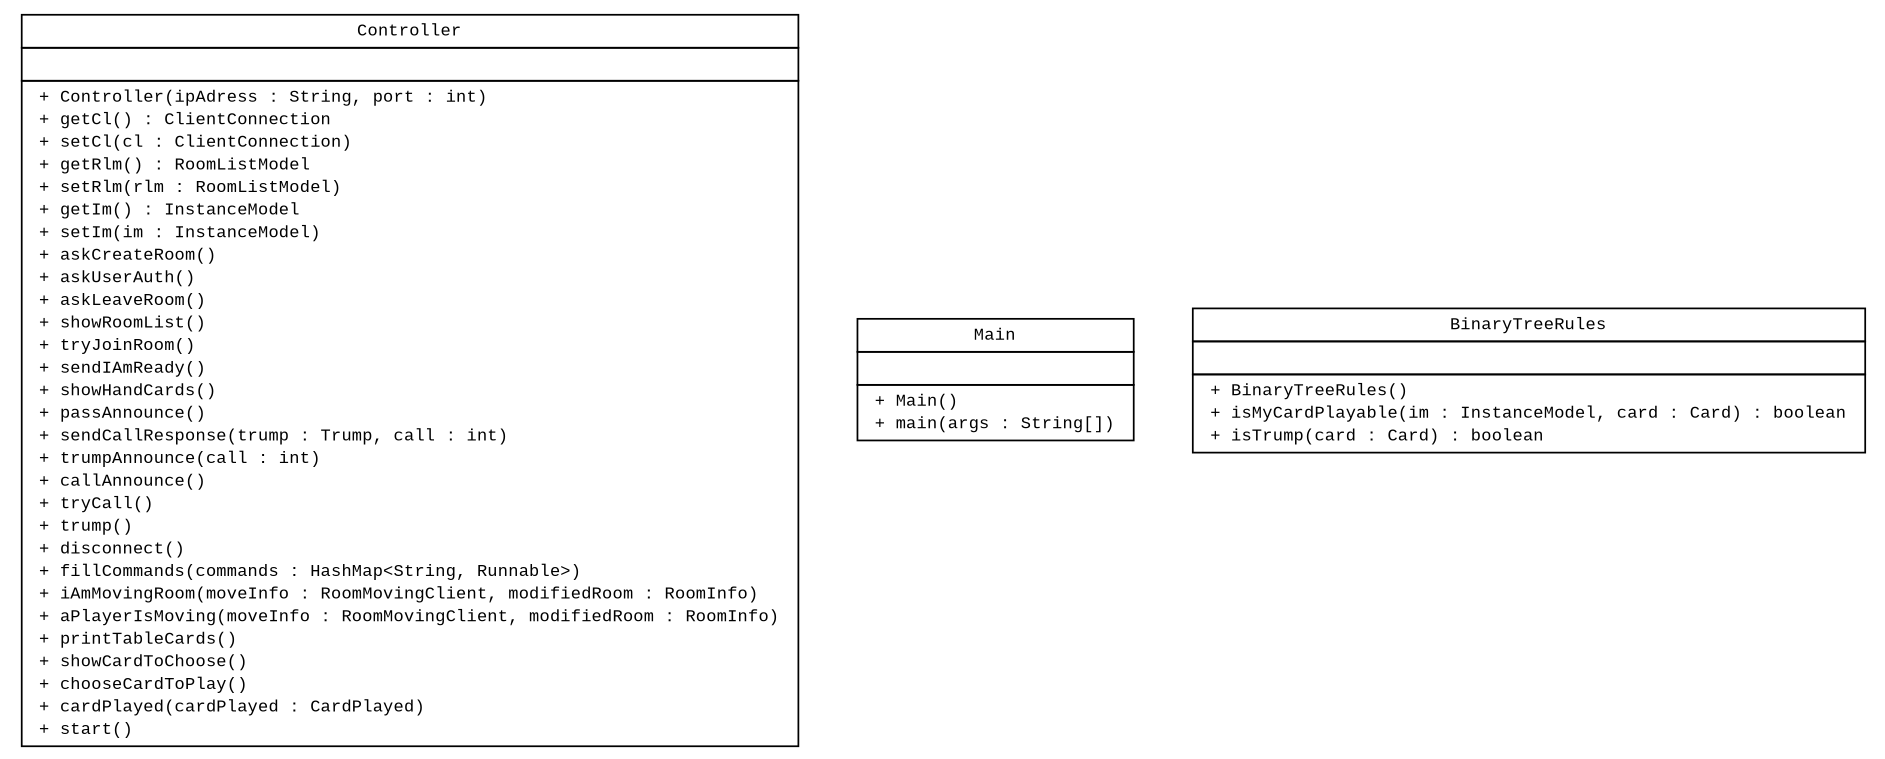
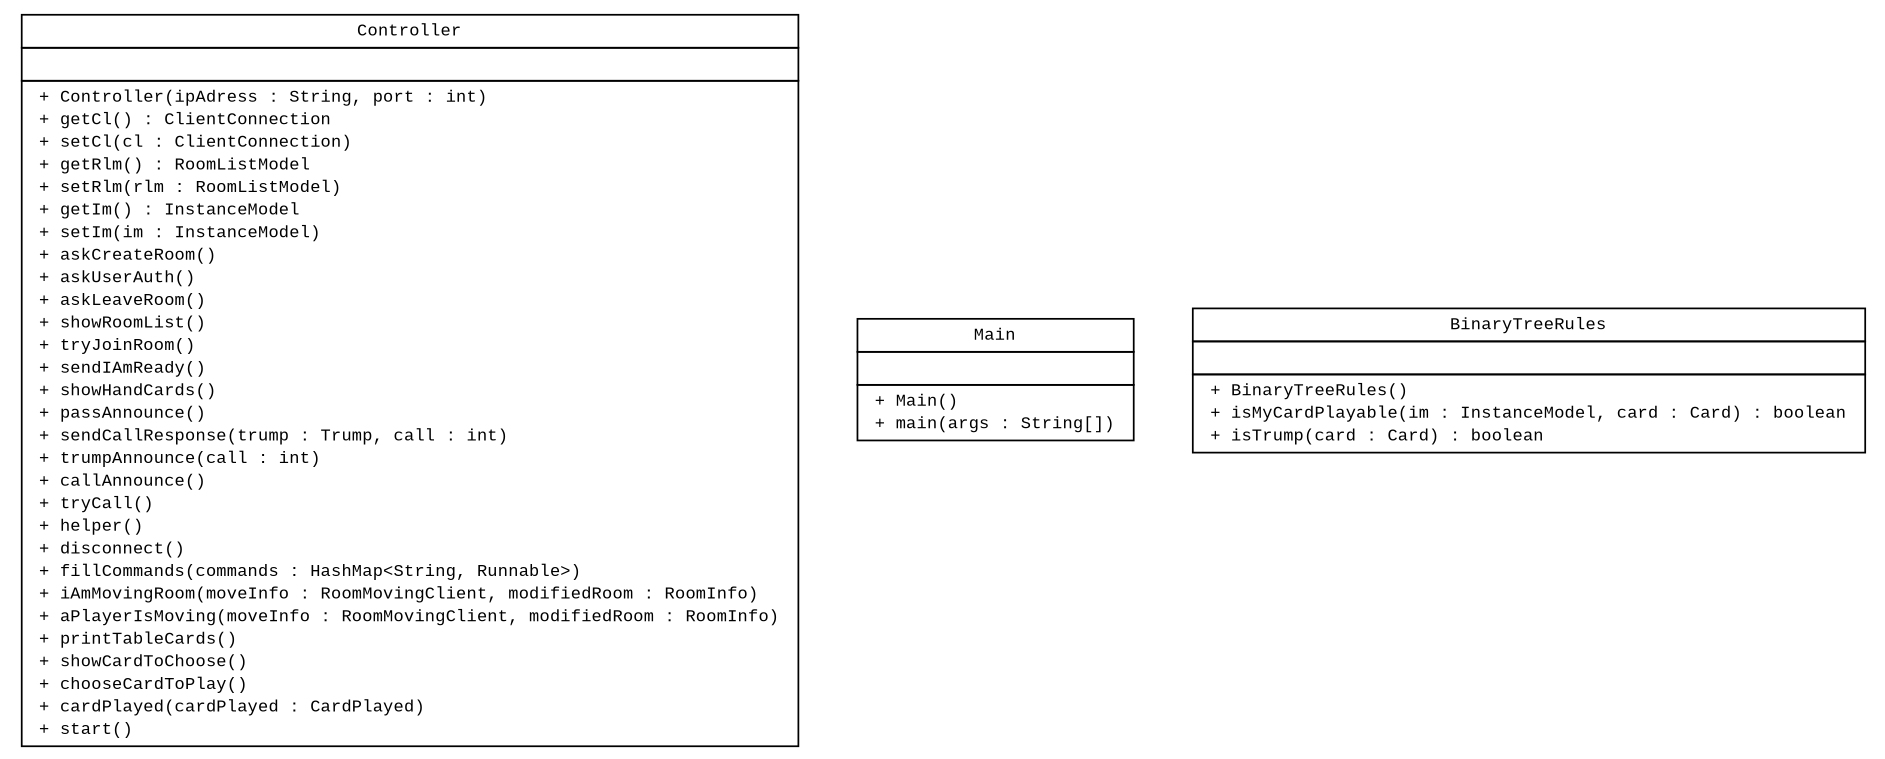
node "Controller": text "+ trump()" -> "+ helper()"
